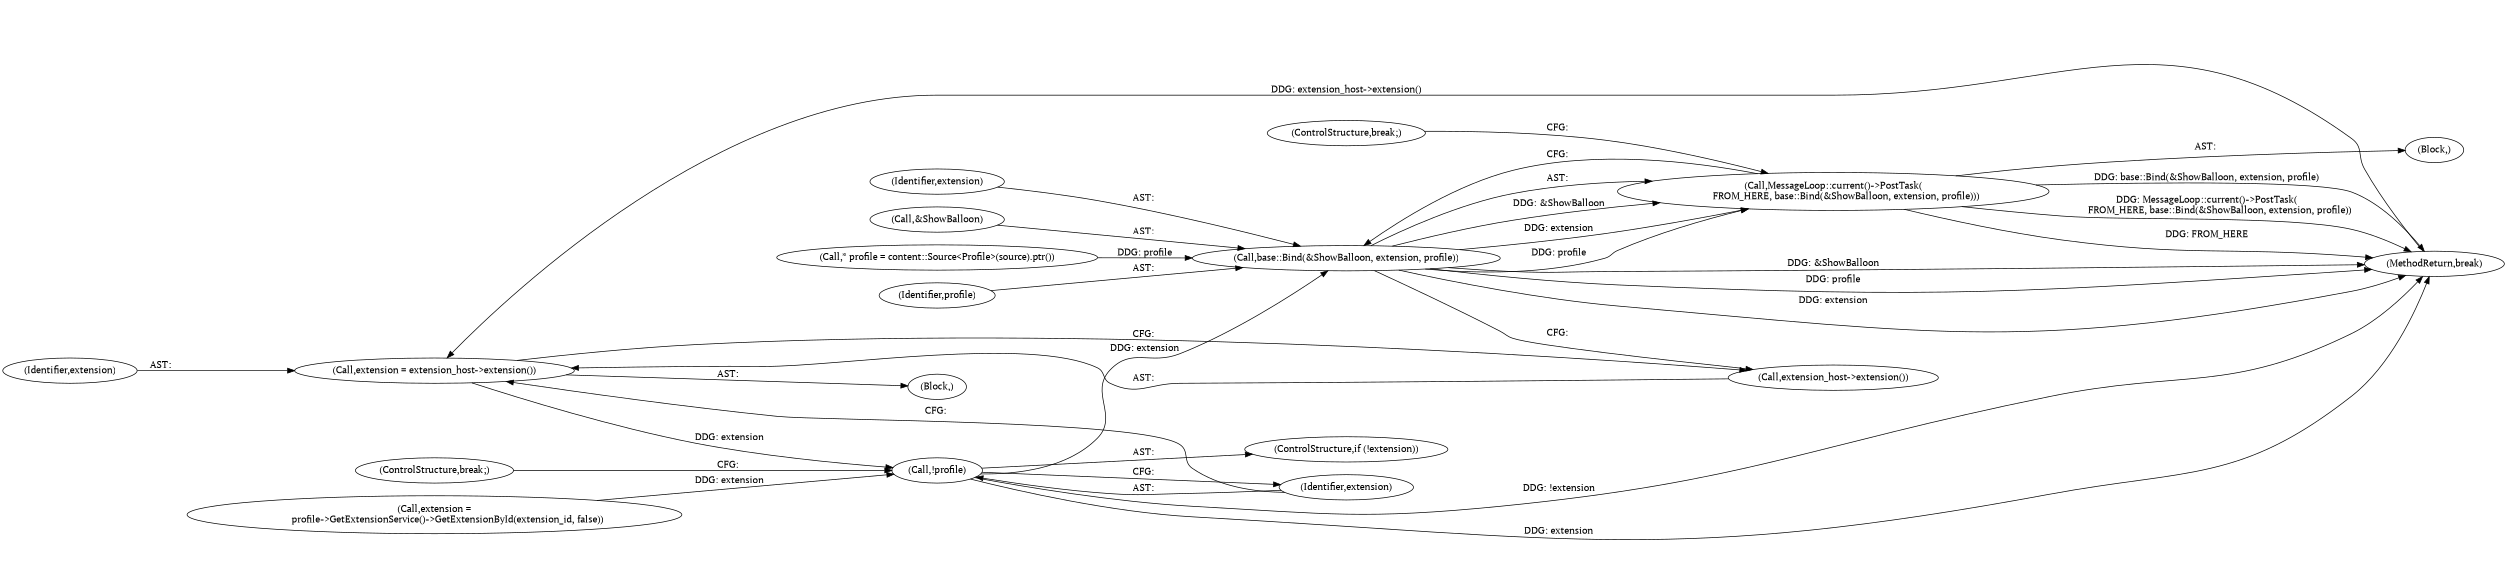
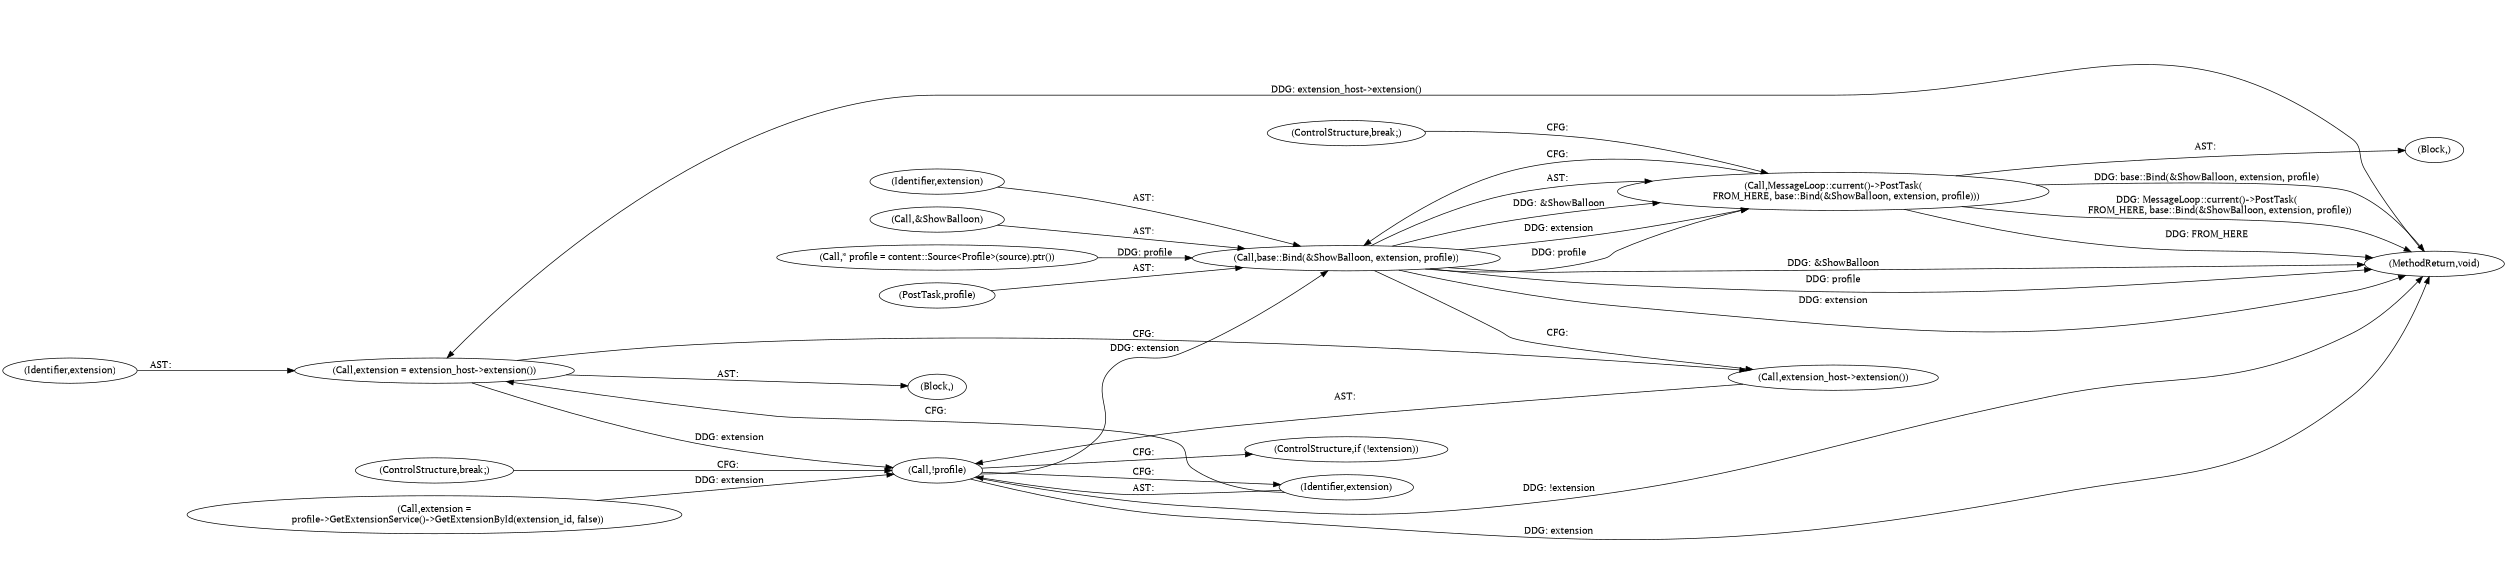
node "(MethodReturn,break)": label "(MethodReturn,break)" -> "(MethodReturn,void)"
node "(Identifier,profile)": label "(Identifier,profile)" -> "(PostTask,profile)"
edge "(Call,extension_host->extension())" -> "(Call,extension = extension_host->extension())": now "(Call,extension_host->extension())" -> "(Call,!profile)"
edge "(Call,!profile)" -> "(ControlStructure,if (!extension))": label "AST: " -> "CFG: "
